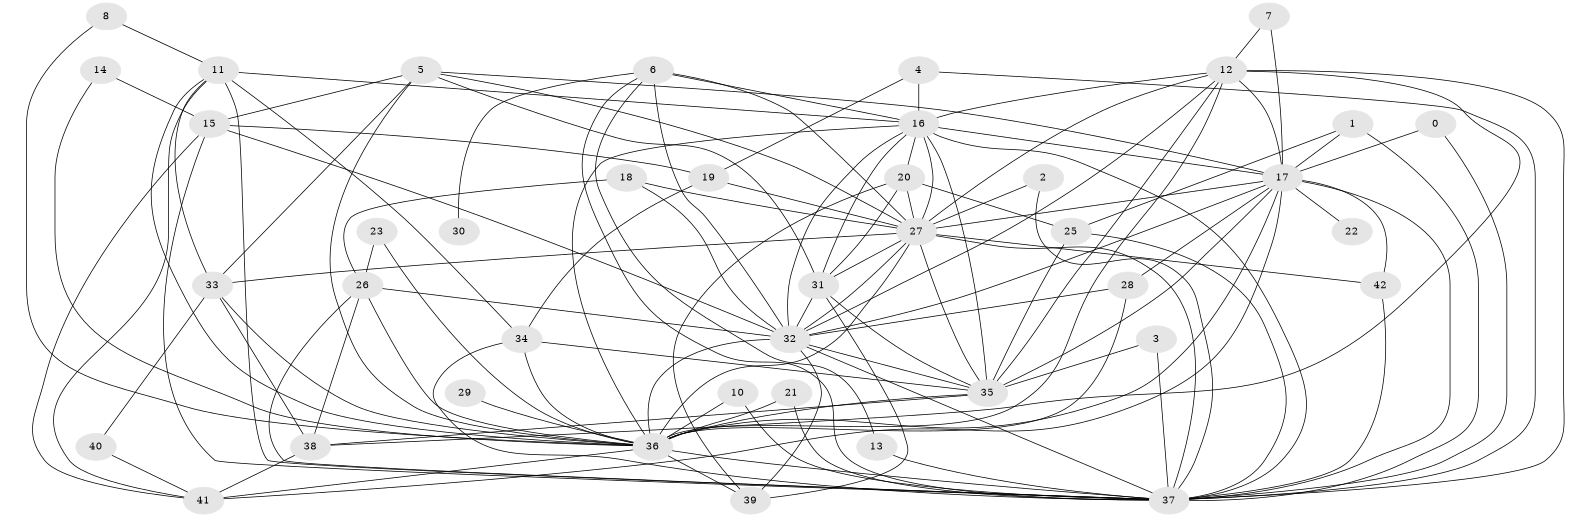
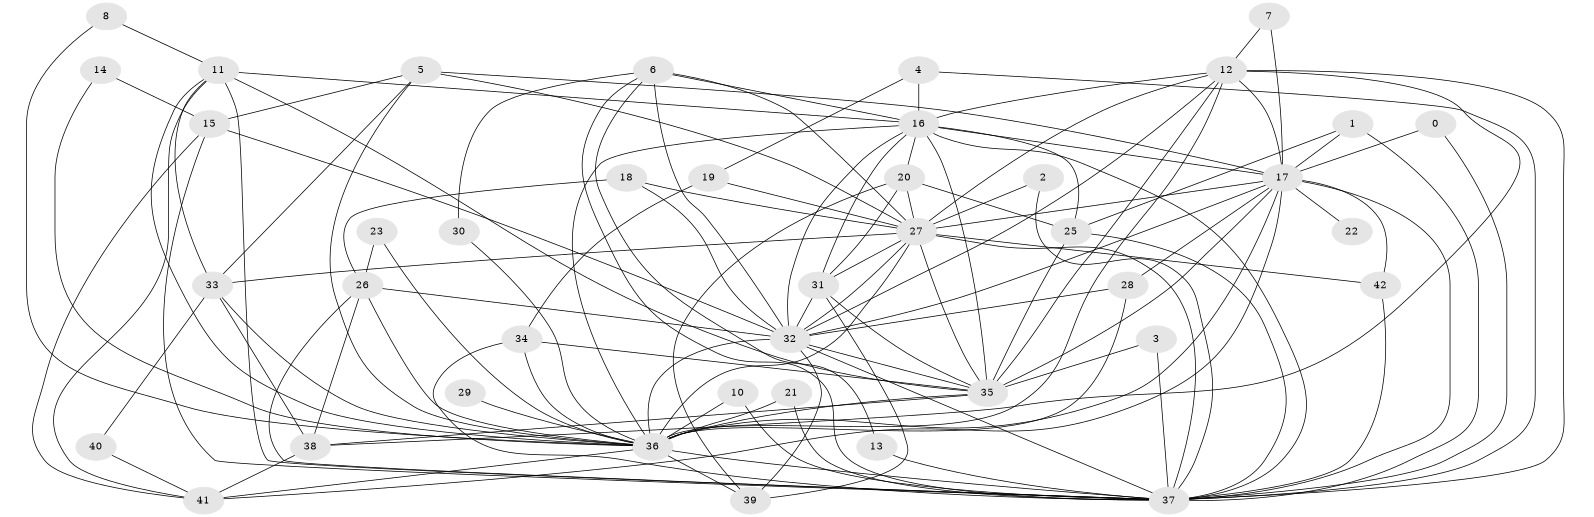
edge "15" -- "19": removed
edge "5" -- "31": removed
edge "16" -- "27": now "16" -- "25"
edge "11" -- "34": now "11" -- "35"
edge "30" -- "36": added
